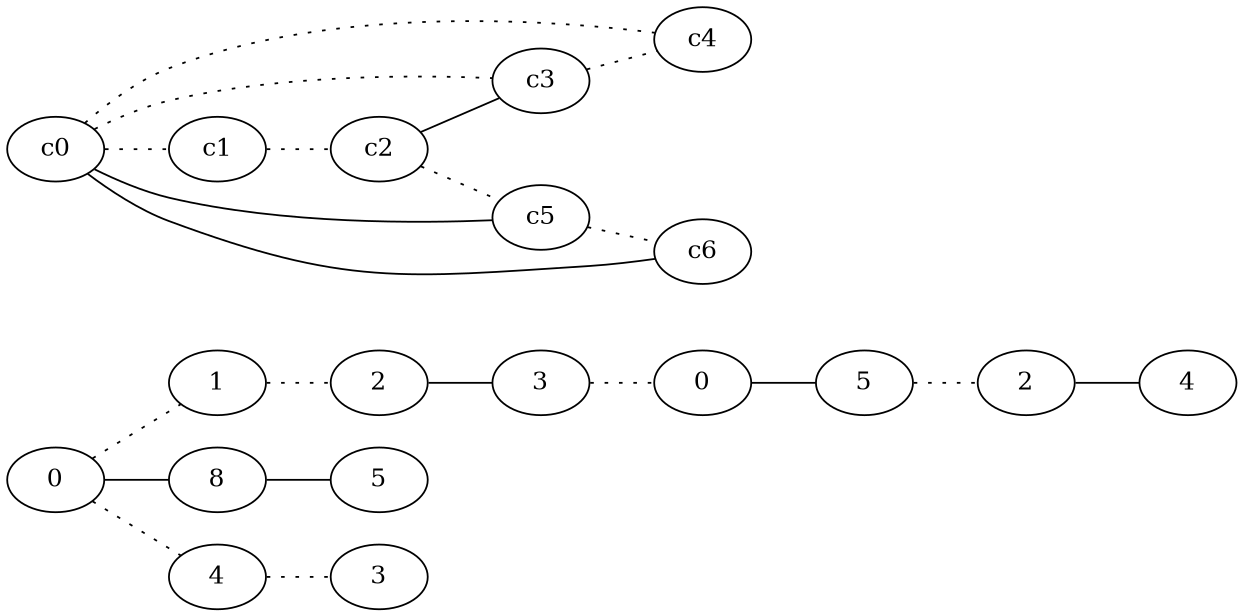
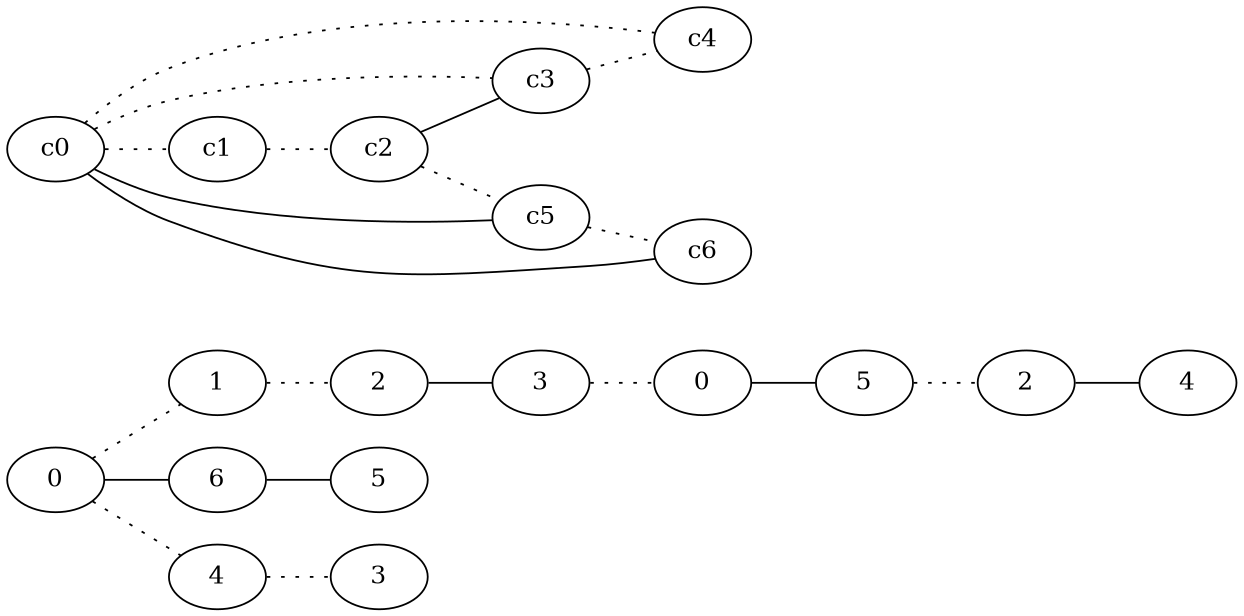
node "8": label "8" -> "6"
